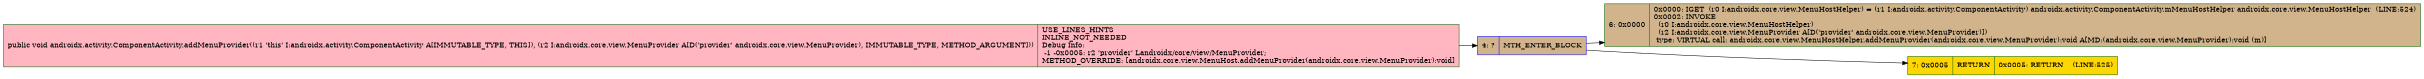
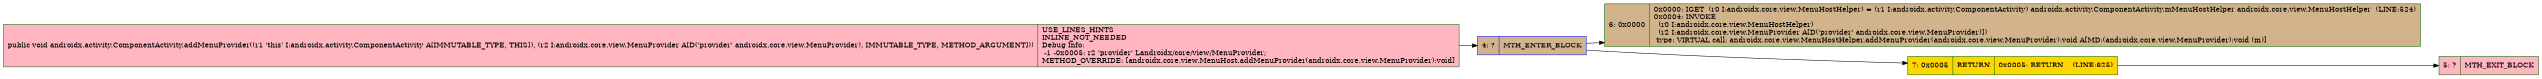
node "6: 0x0000": text "0x0002: INVOKE" -> "0x0004: INVOKE"
node "7: 0x0005": text "0x0005: RETURN    (LINE:525)" -> "0x0005: RETURN    (LINE:625)"
node "5: ?": added
